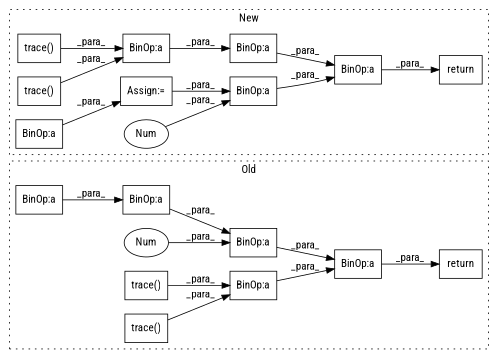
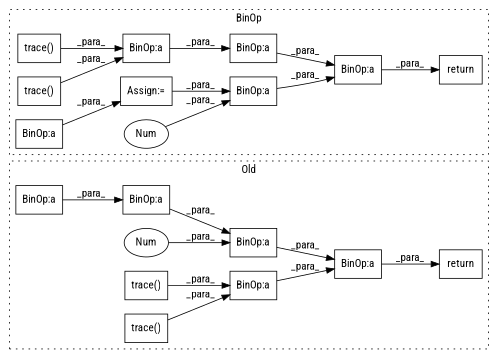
cluster "New": label "New" -> "BinOp"
